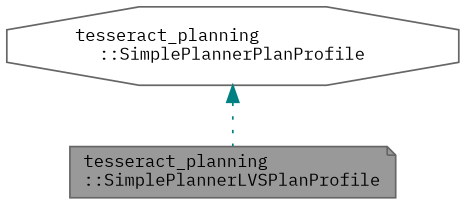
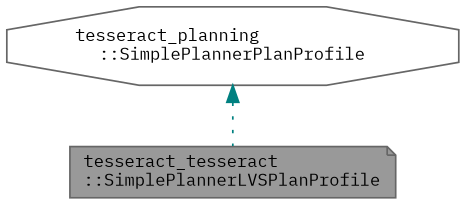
node "tesseract_planning ::SimplePlannerLVSPlanProfile": label "tesseract_planning ::SimplePlannerLVSPlanProfile" -> "tesseract_tesseract ::SimplePlannerLVSPlanProfile"
